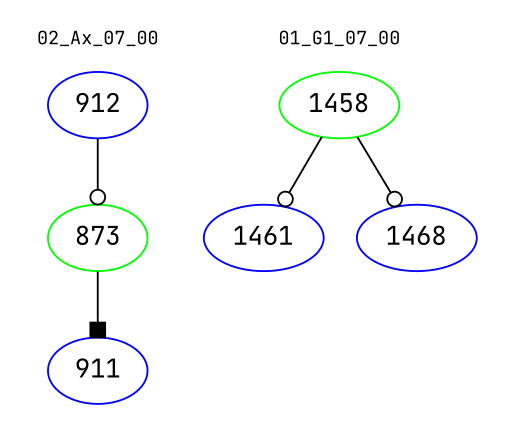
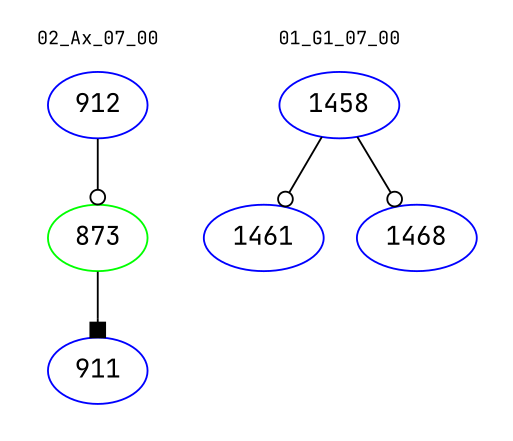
node "1458": color green -> blue
